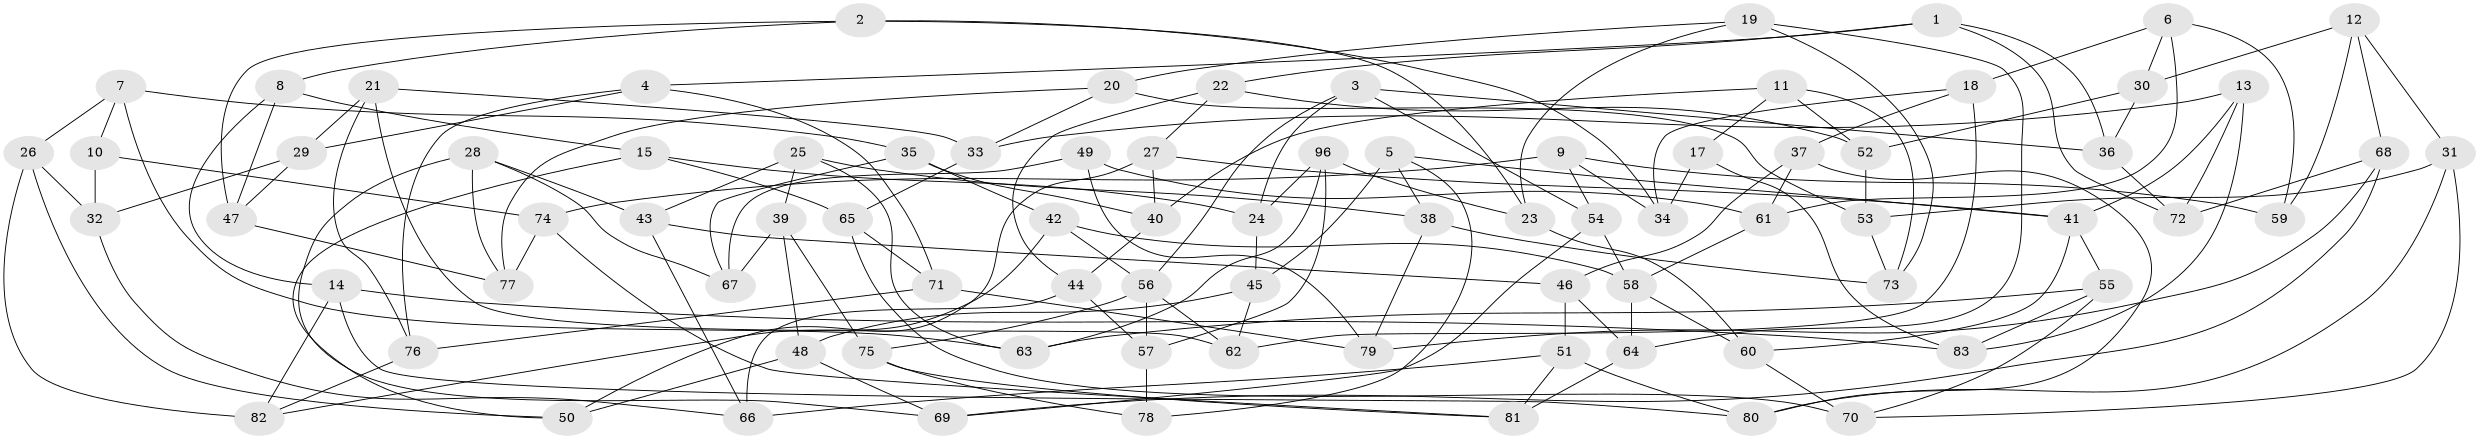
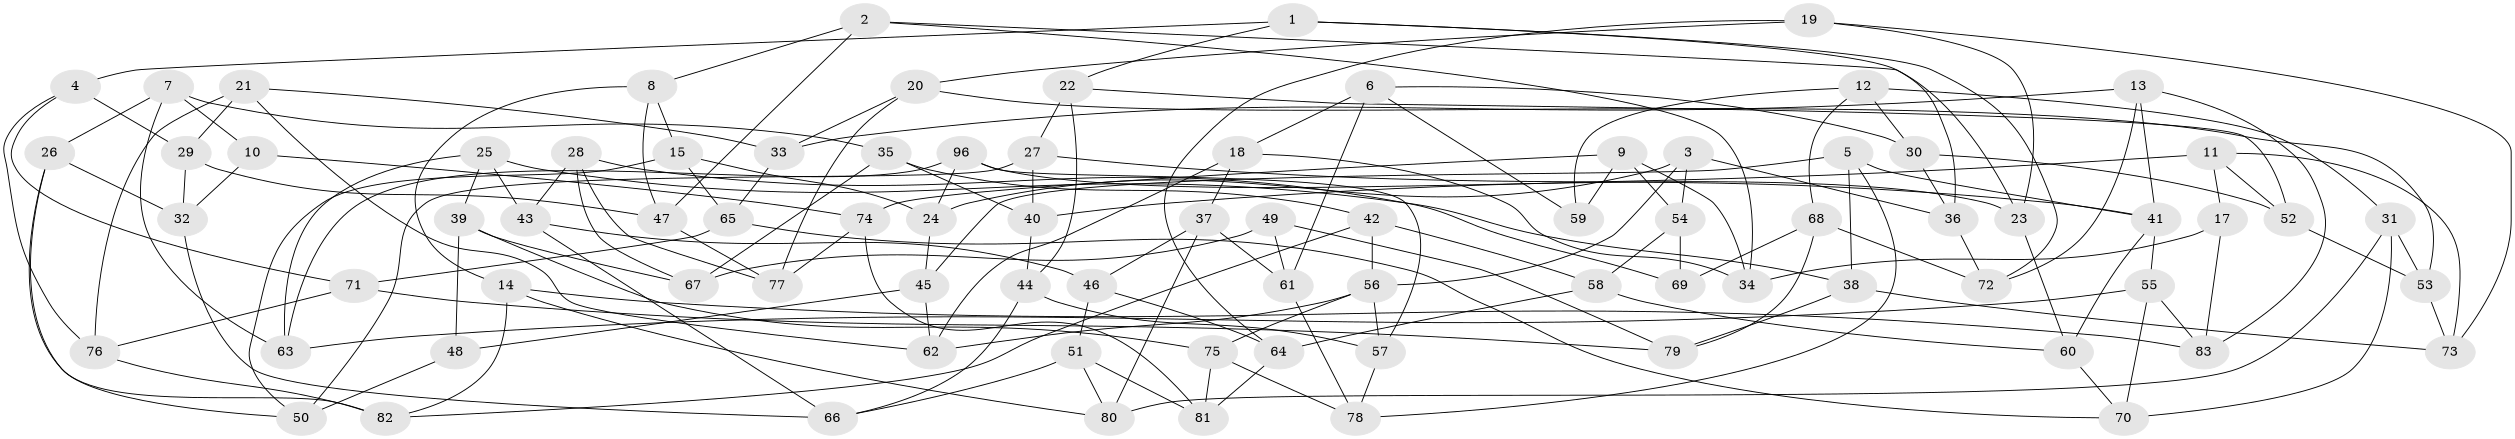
edge "61" -- "58": now "61" -- "78"
edge "48" -- "69": removed
